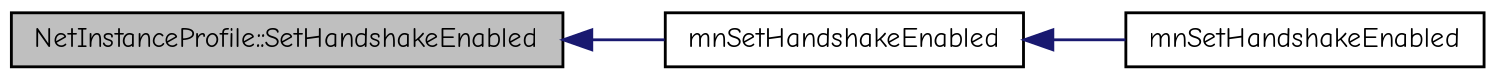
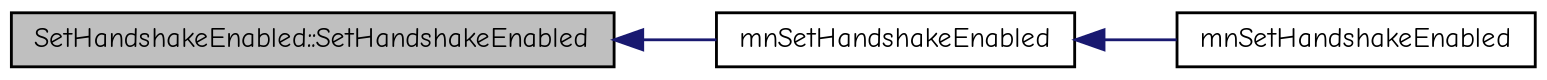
node "NetInstanceProfile::SetHandshakeEnabled": label "NetInstanceProfile::SetHandshakeEnabled" -> "SetHandshakeEnabled::SetHandshakeEnabled"
